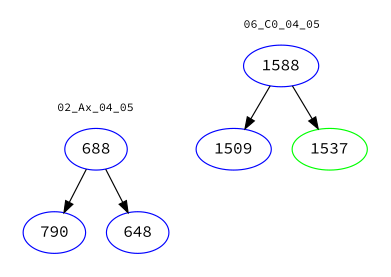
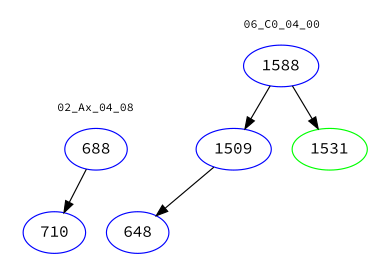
cluster "06_C0_04_05": label "06_C0_04_05" -> "06_C0_04_00"
cluster "02_Ax_04_05": label "02_Ax_04_05" -> "02_Ax_04_08"
node "1537": label "1537" -> "1531"
edge "688" -> "648": now "1509" -> "648"
node "790": label "790" -> "710"
